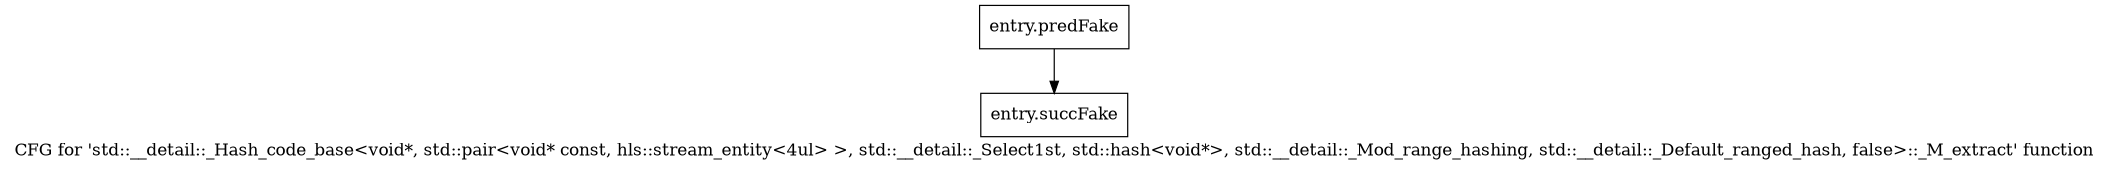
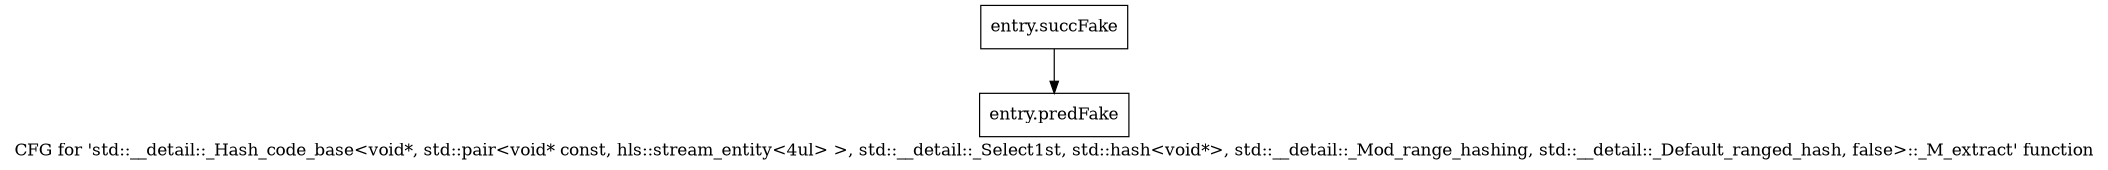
edge "entry.predFake" -> "entry.succFake": reversed
